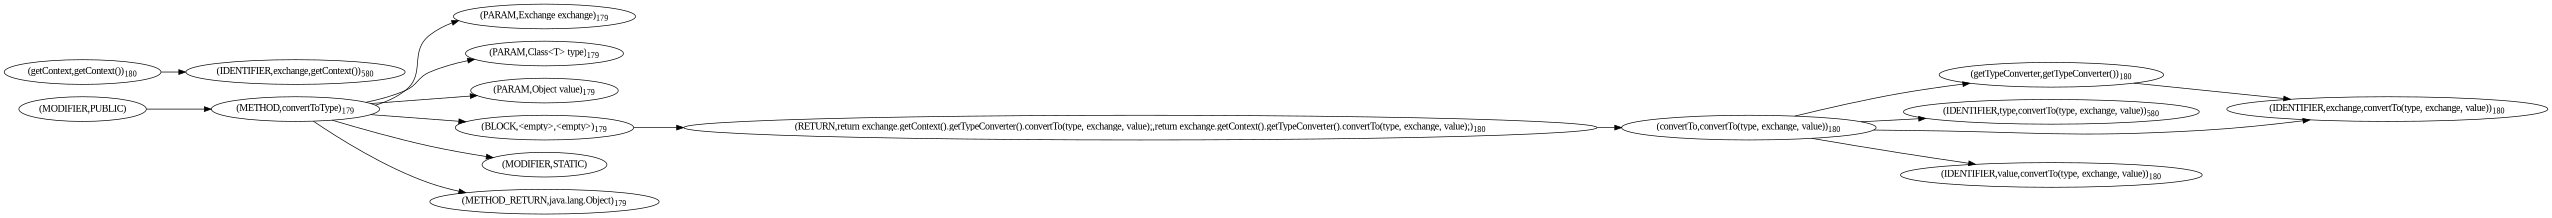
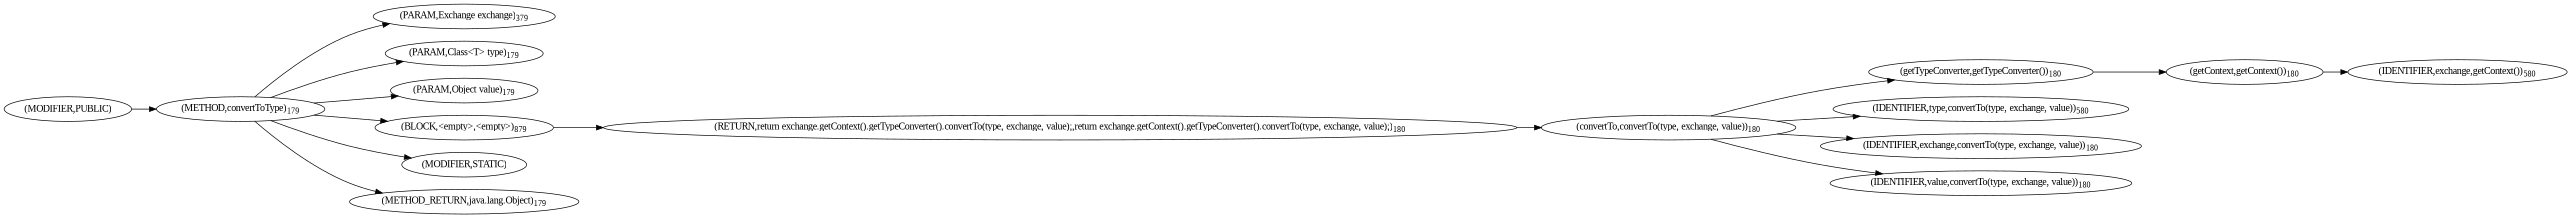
node "(PARAM,Exchange exchange)": text "179" -> "379"
edge "(getTypeConverter,getTypeConverter())" -> "(IDENTIFIER,exchange,convertTo(type, exchange, value))": now "(getTypeConverter,getTypeConverter())" -> "(getContext,getContext())"
node "(BLOCK,<empty>,<empty>)": text "179" -> "879"
